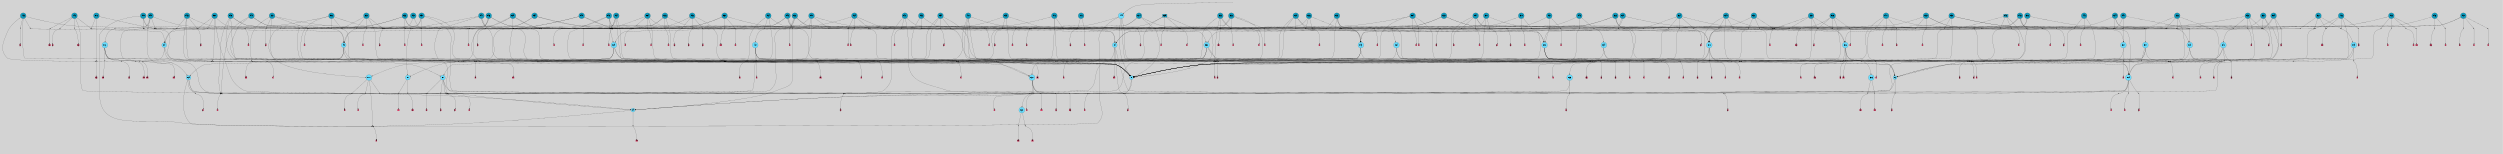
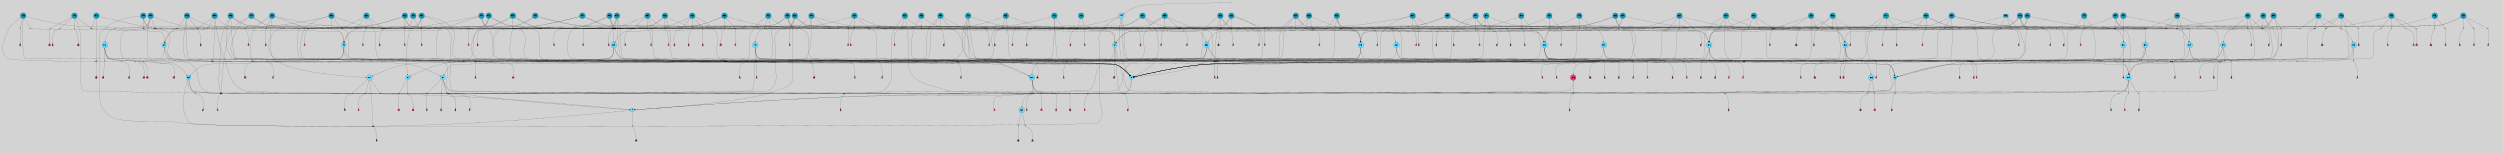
node "T529": shape box -> circle
node "T323": fillcolor #66ddff -> #ff3366
